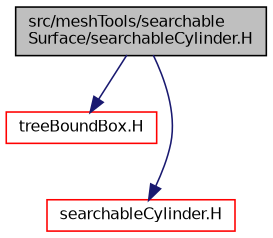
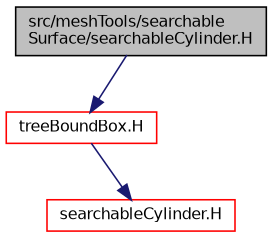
edge "src/meshTools/searchable Surface/searchableCylinder.H" -> "searchableCylinder.H": now "treeBoundBox.H" -> "searchableCylinder.H"
